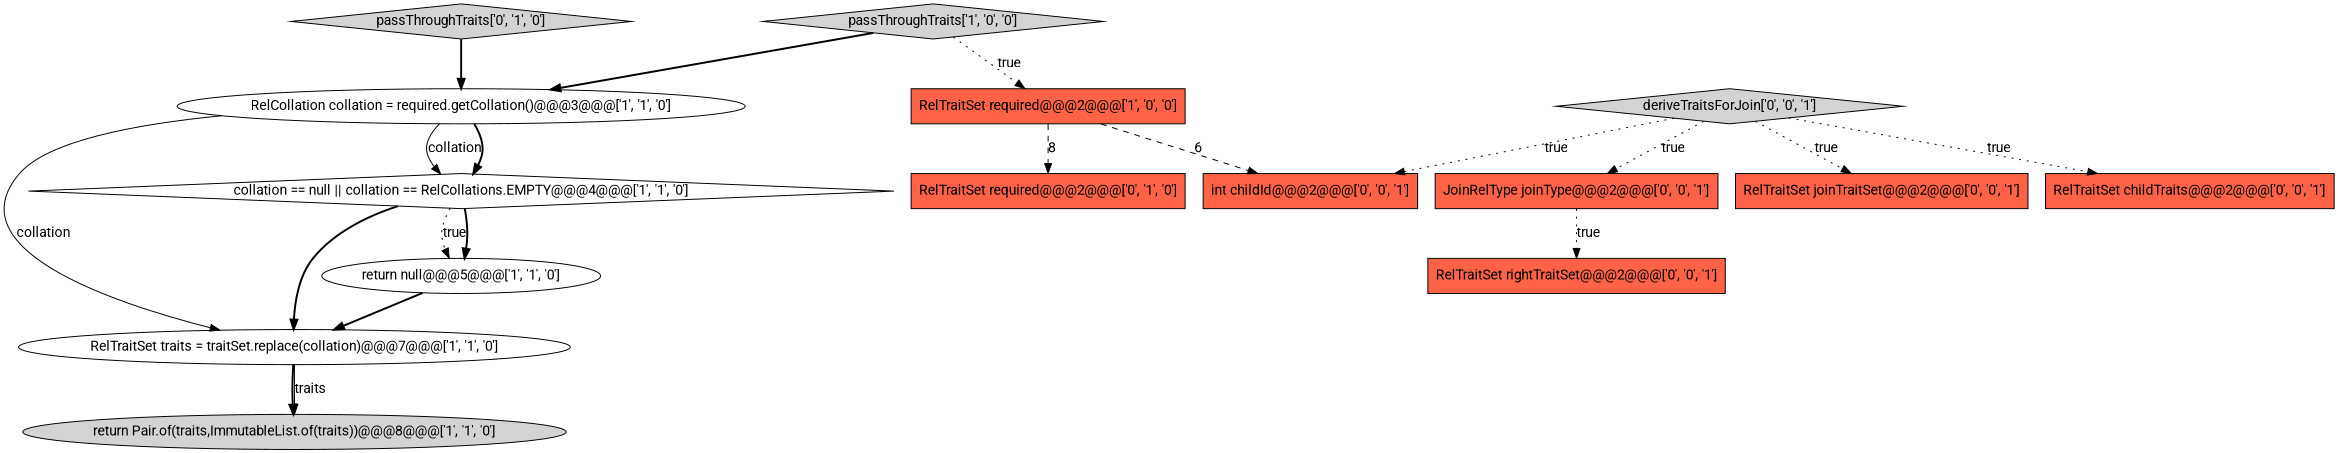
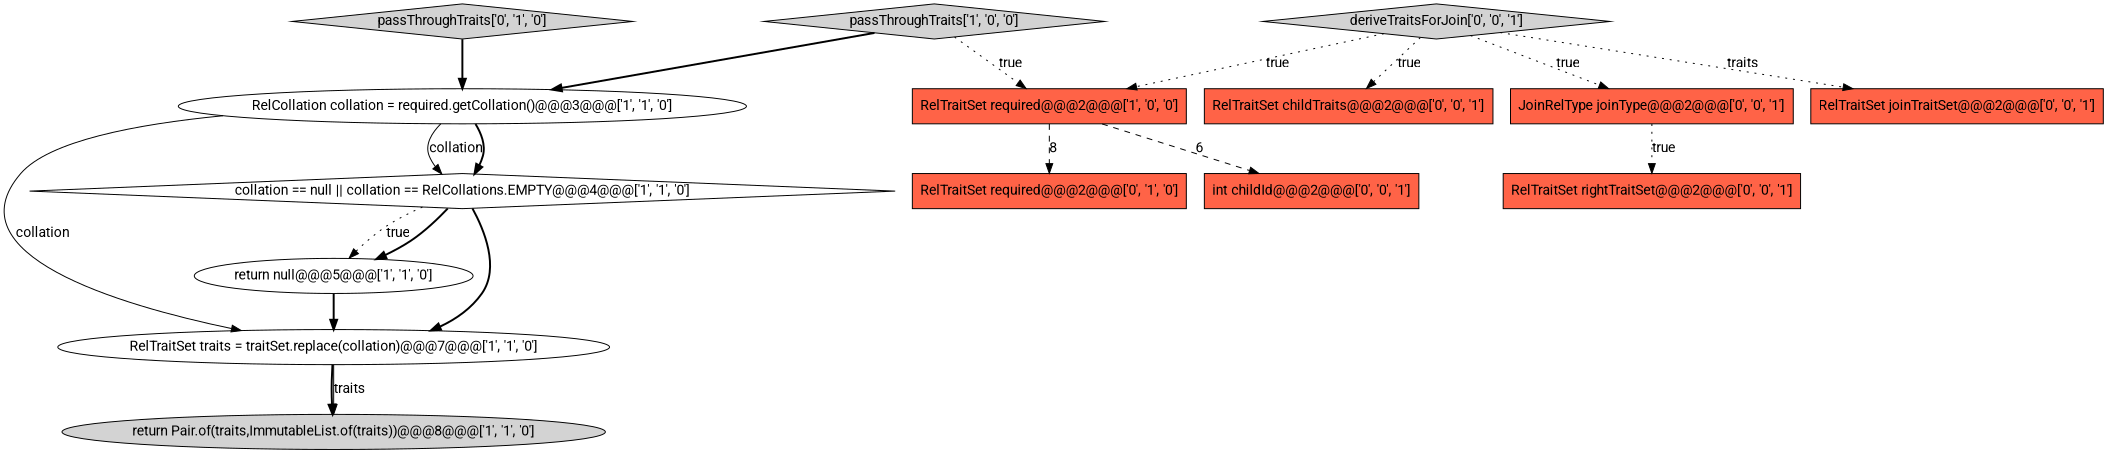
edge "deriveTraitsForJoin['0', '0', '1']" -> "int childId@@@2@@@['0', '0', '1']": now "deriveTraitsForJoin['0', '0', '1']" -> "RelTraitSet required@@@2@@@['1', '0', '0']"
edge "deriveTraitsForJoin['0', '0', '1']" -> "RelTraitSet joinTraitSet@@@2@@@['0', '0', '1']": label "true" -> "traits"
